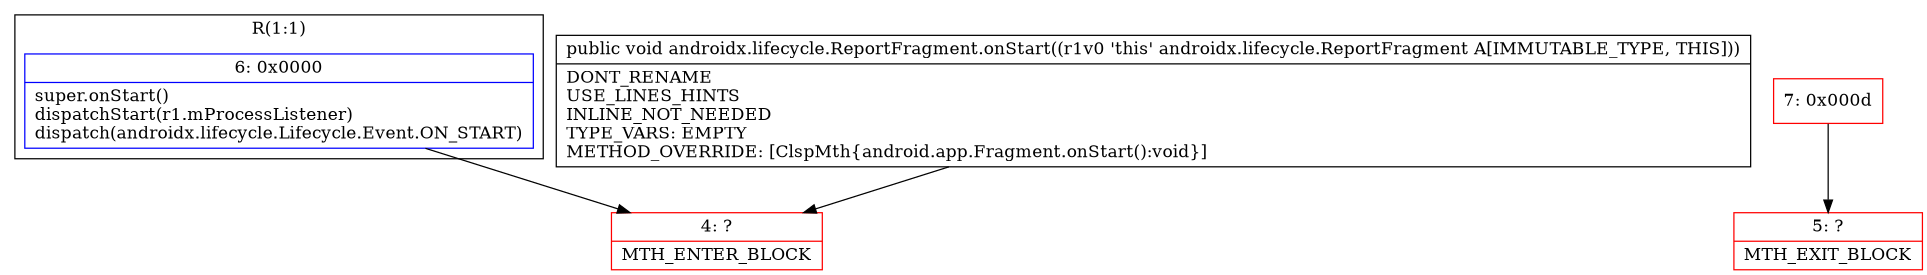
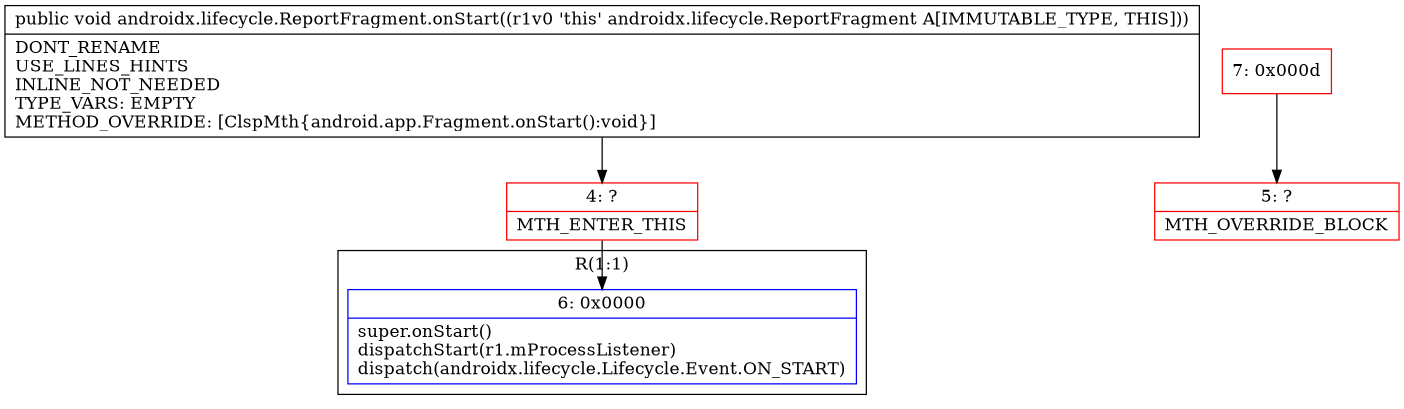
edge "6: 0x0000" -> "4: ?": reversed
node "4: ?": text "MTH_ENTER_BLOCK" -> "MTH_ENTER_THIS"
node "5: ?": text "MTH_EXIT_BLOCK" -> "MTH_OVERRIDE_BLOCK"
